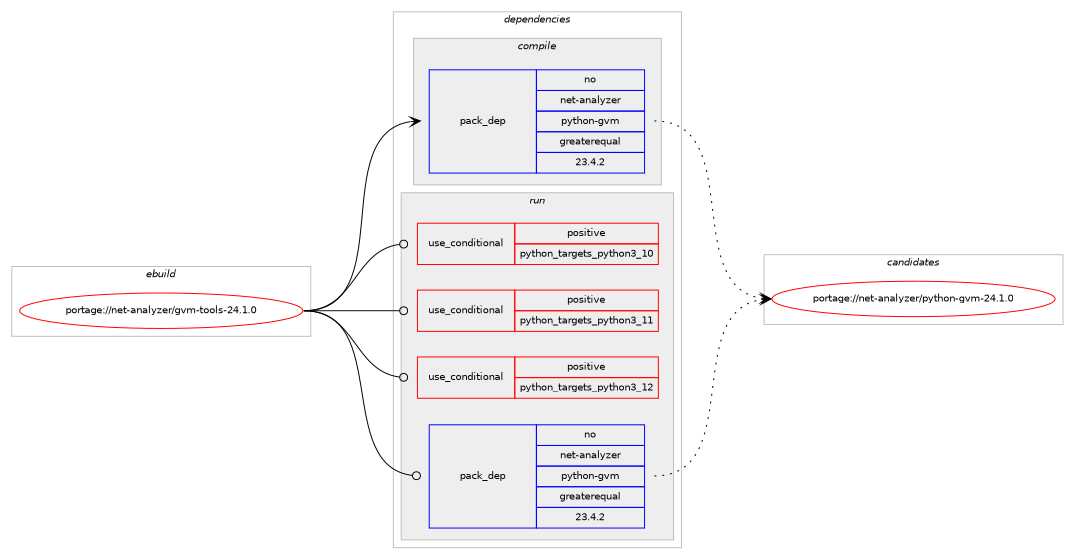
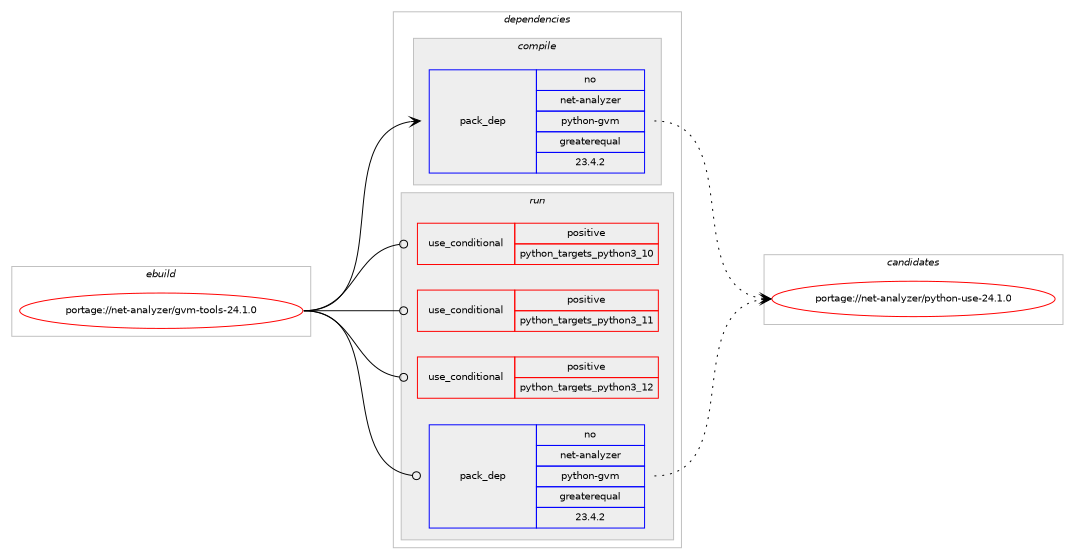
node "portage://net-analyzer/python-gvm-24.1.0": label "portage://net-analyzer/python-gvm-24.1.0" -> "portage://net-analyzer/python-use-24.1.0"
